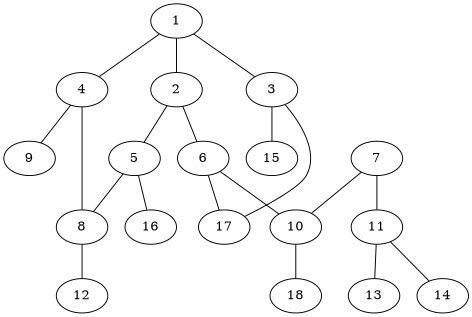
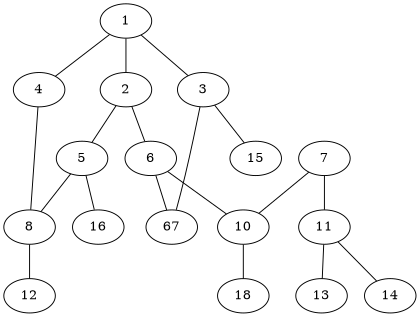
node "9": removed
node "17": label "17" -> "67"
